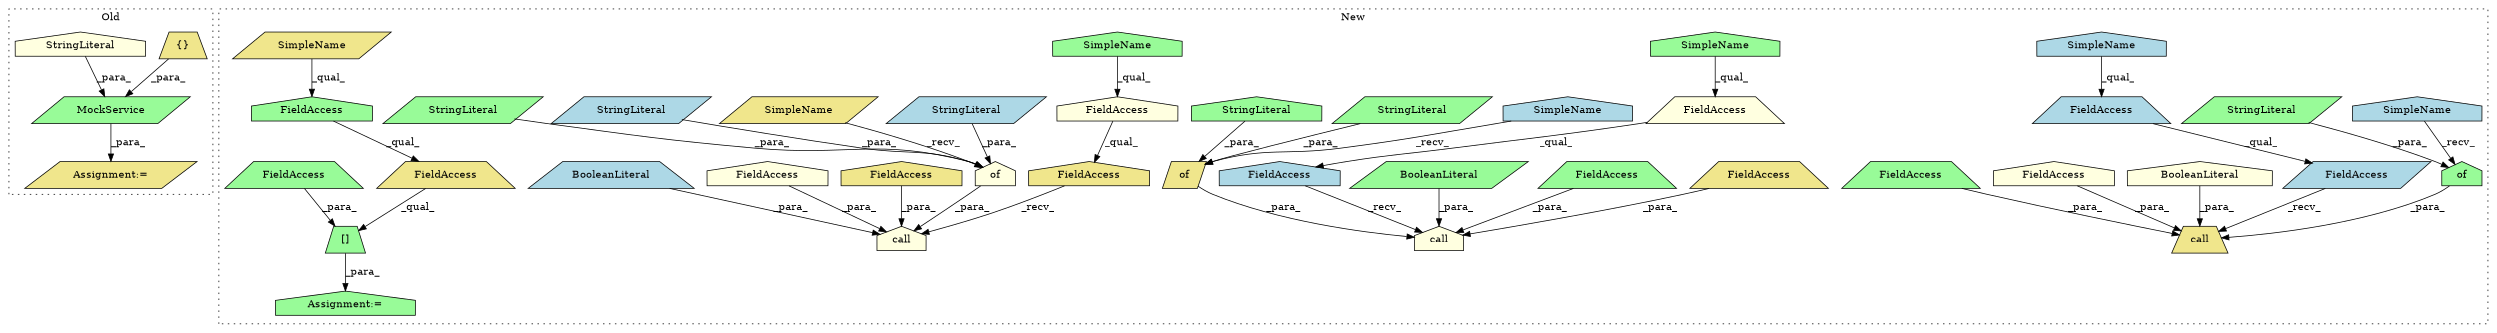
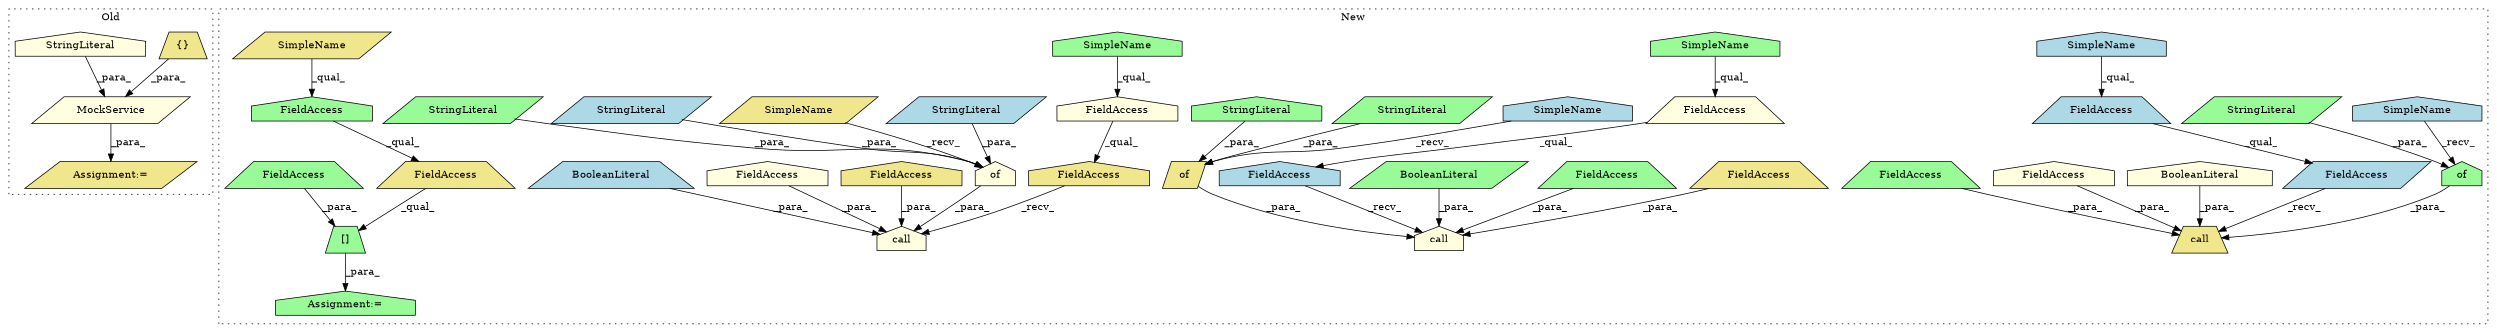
node "MockService": fillcolor palegreen -> lightyellow
